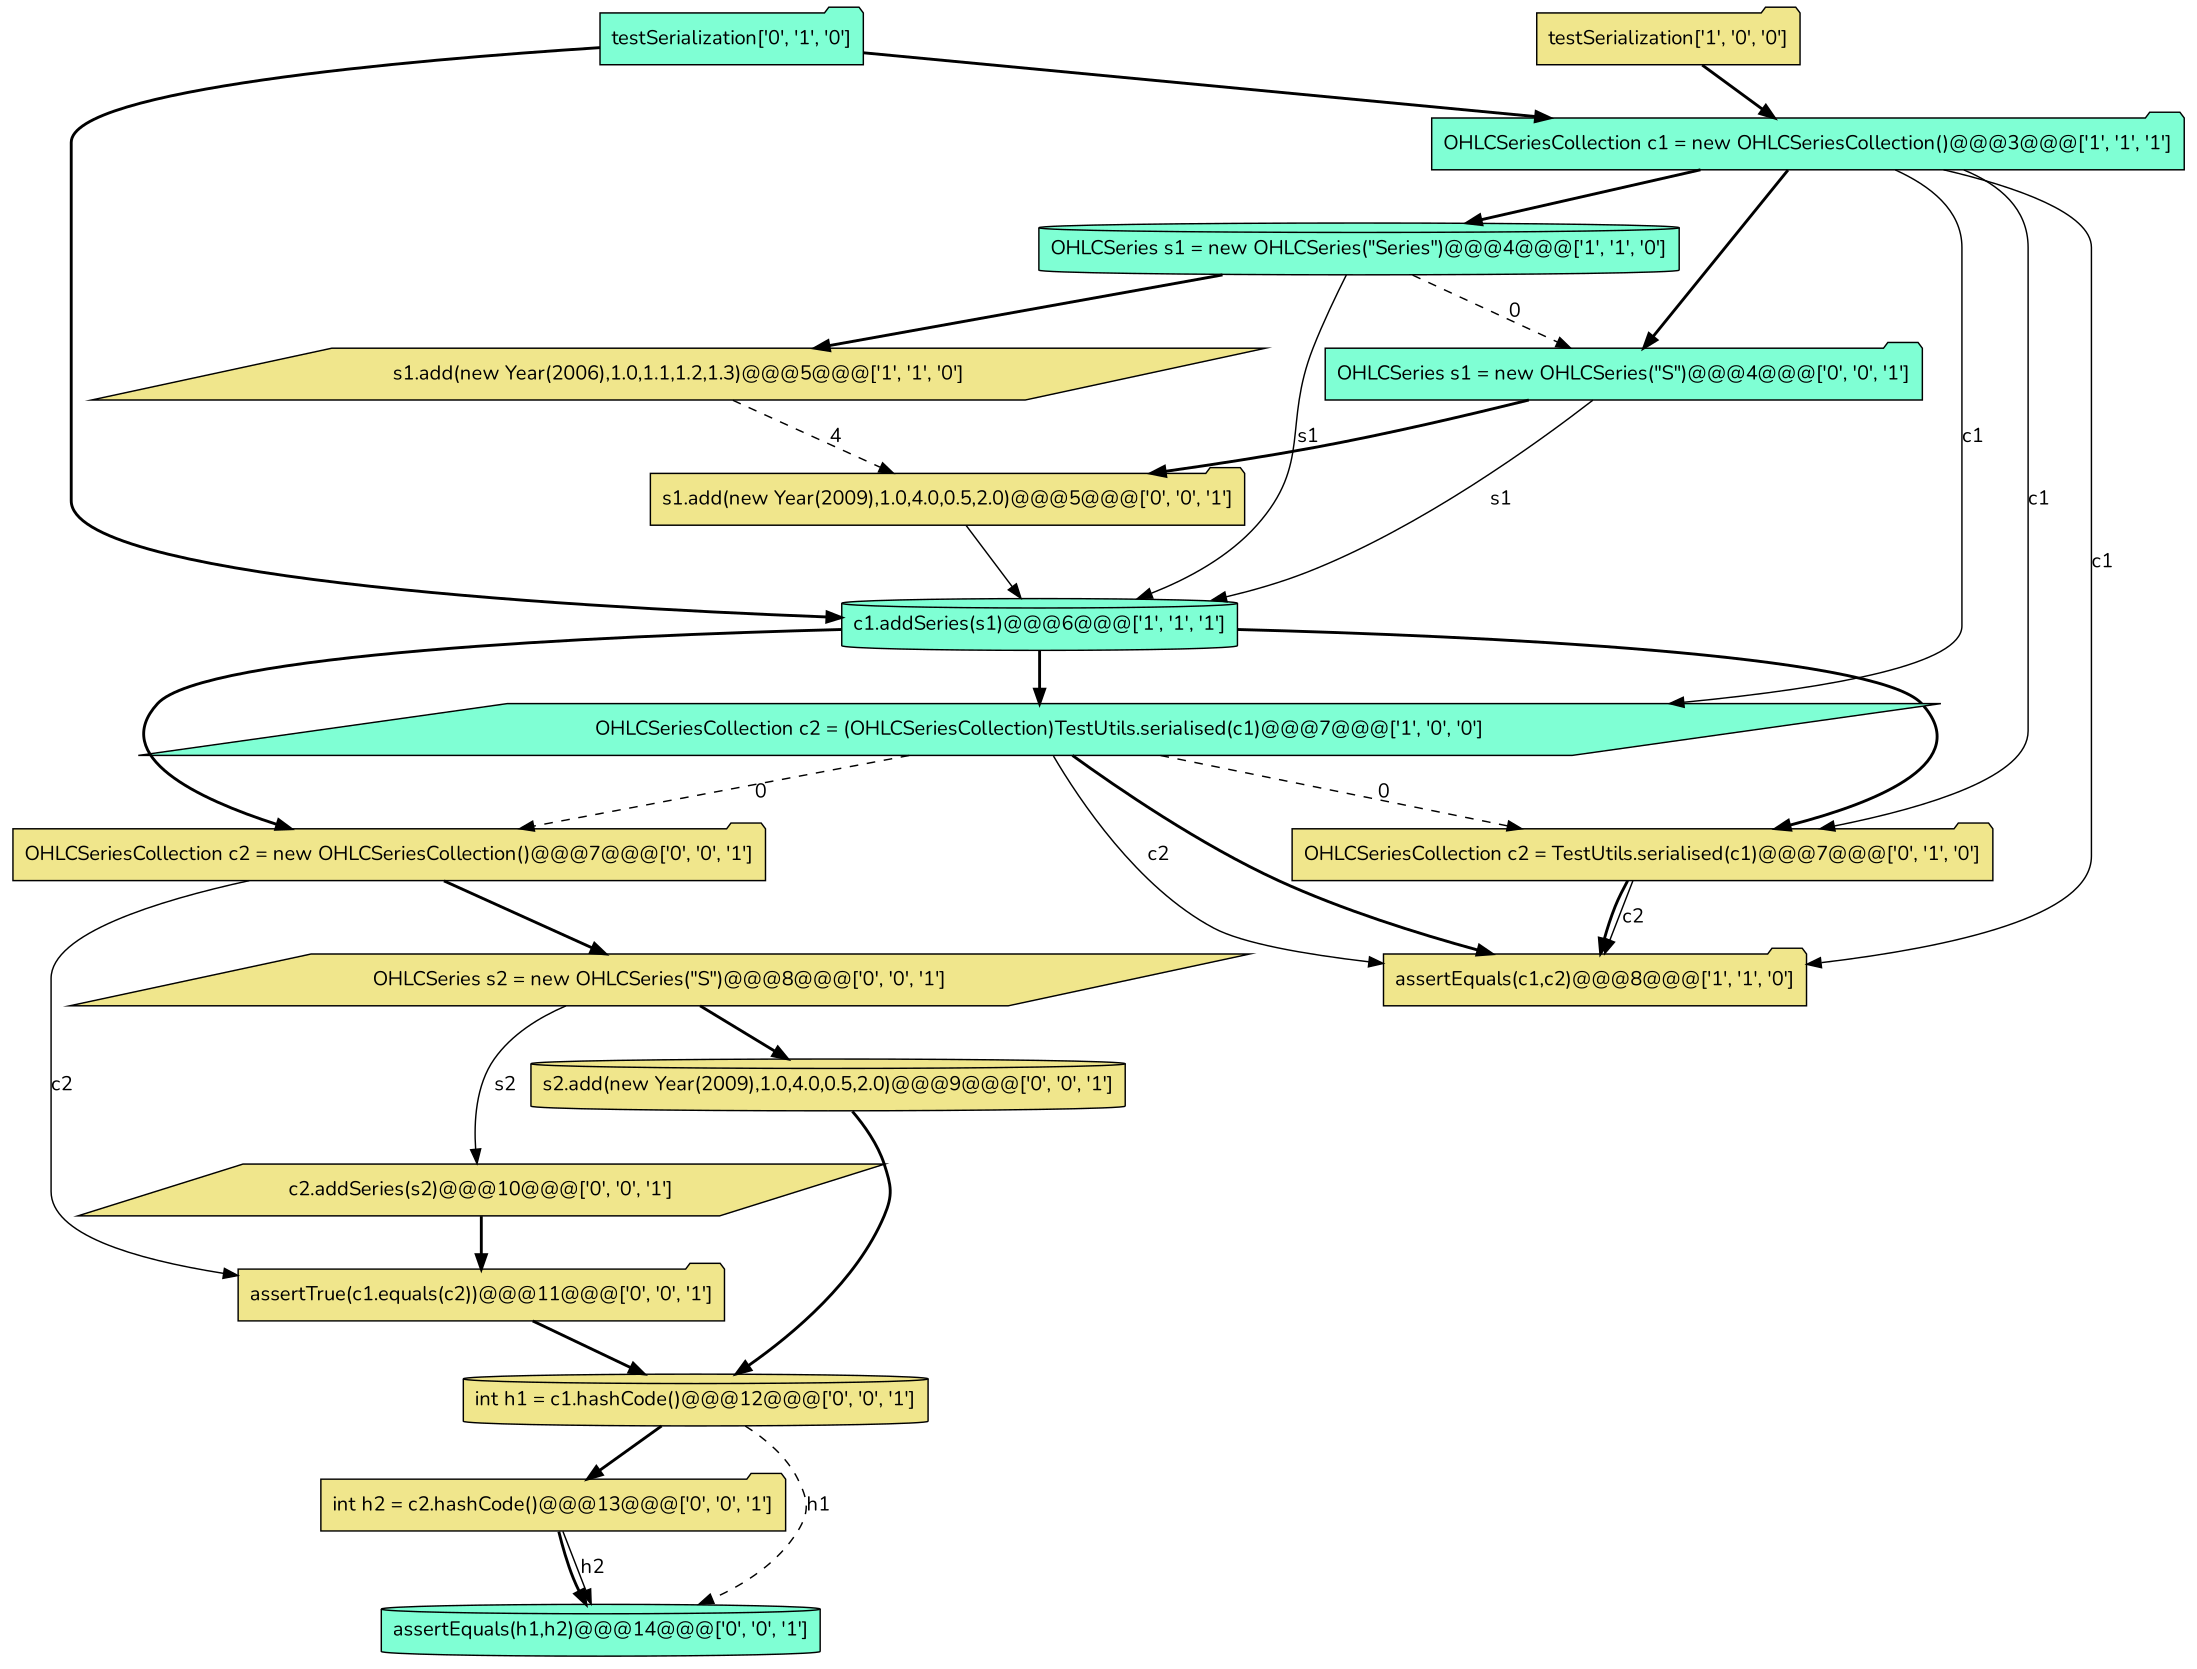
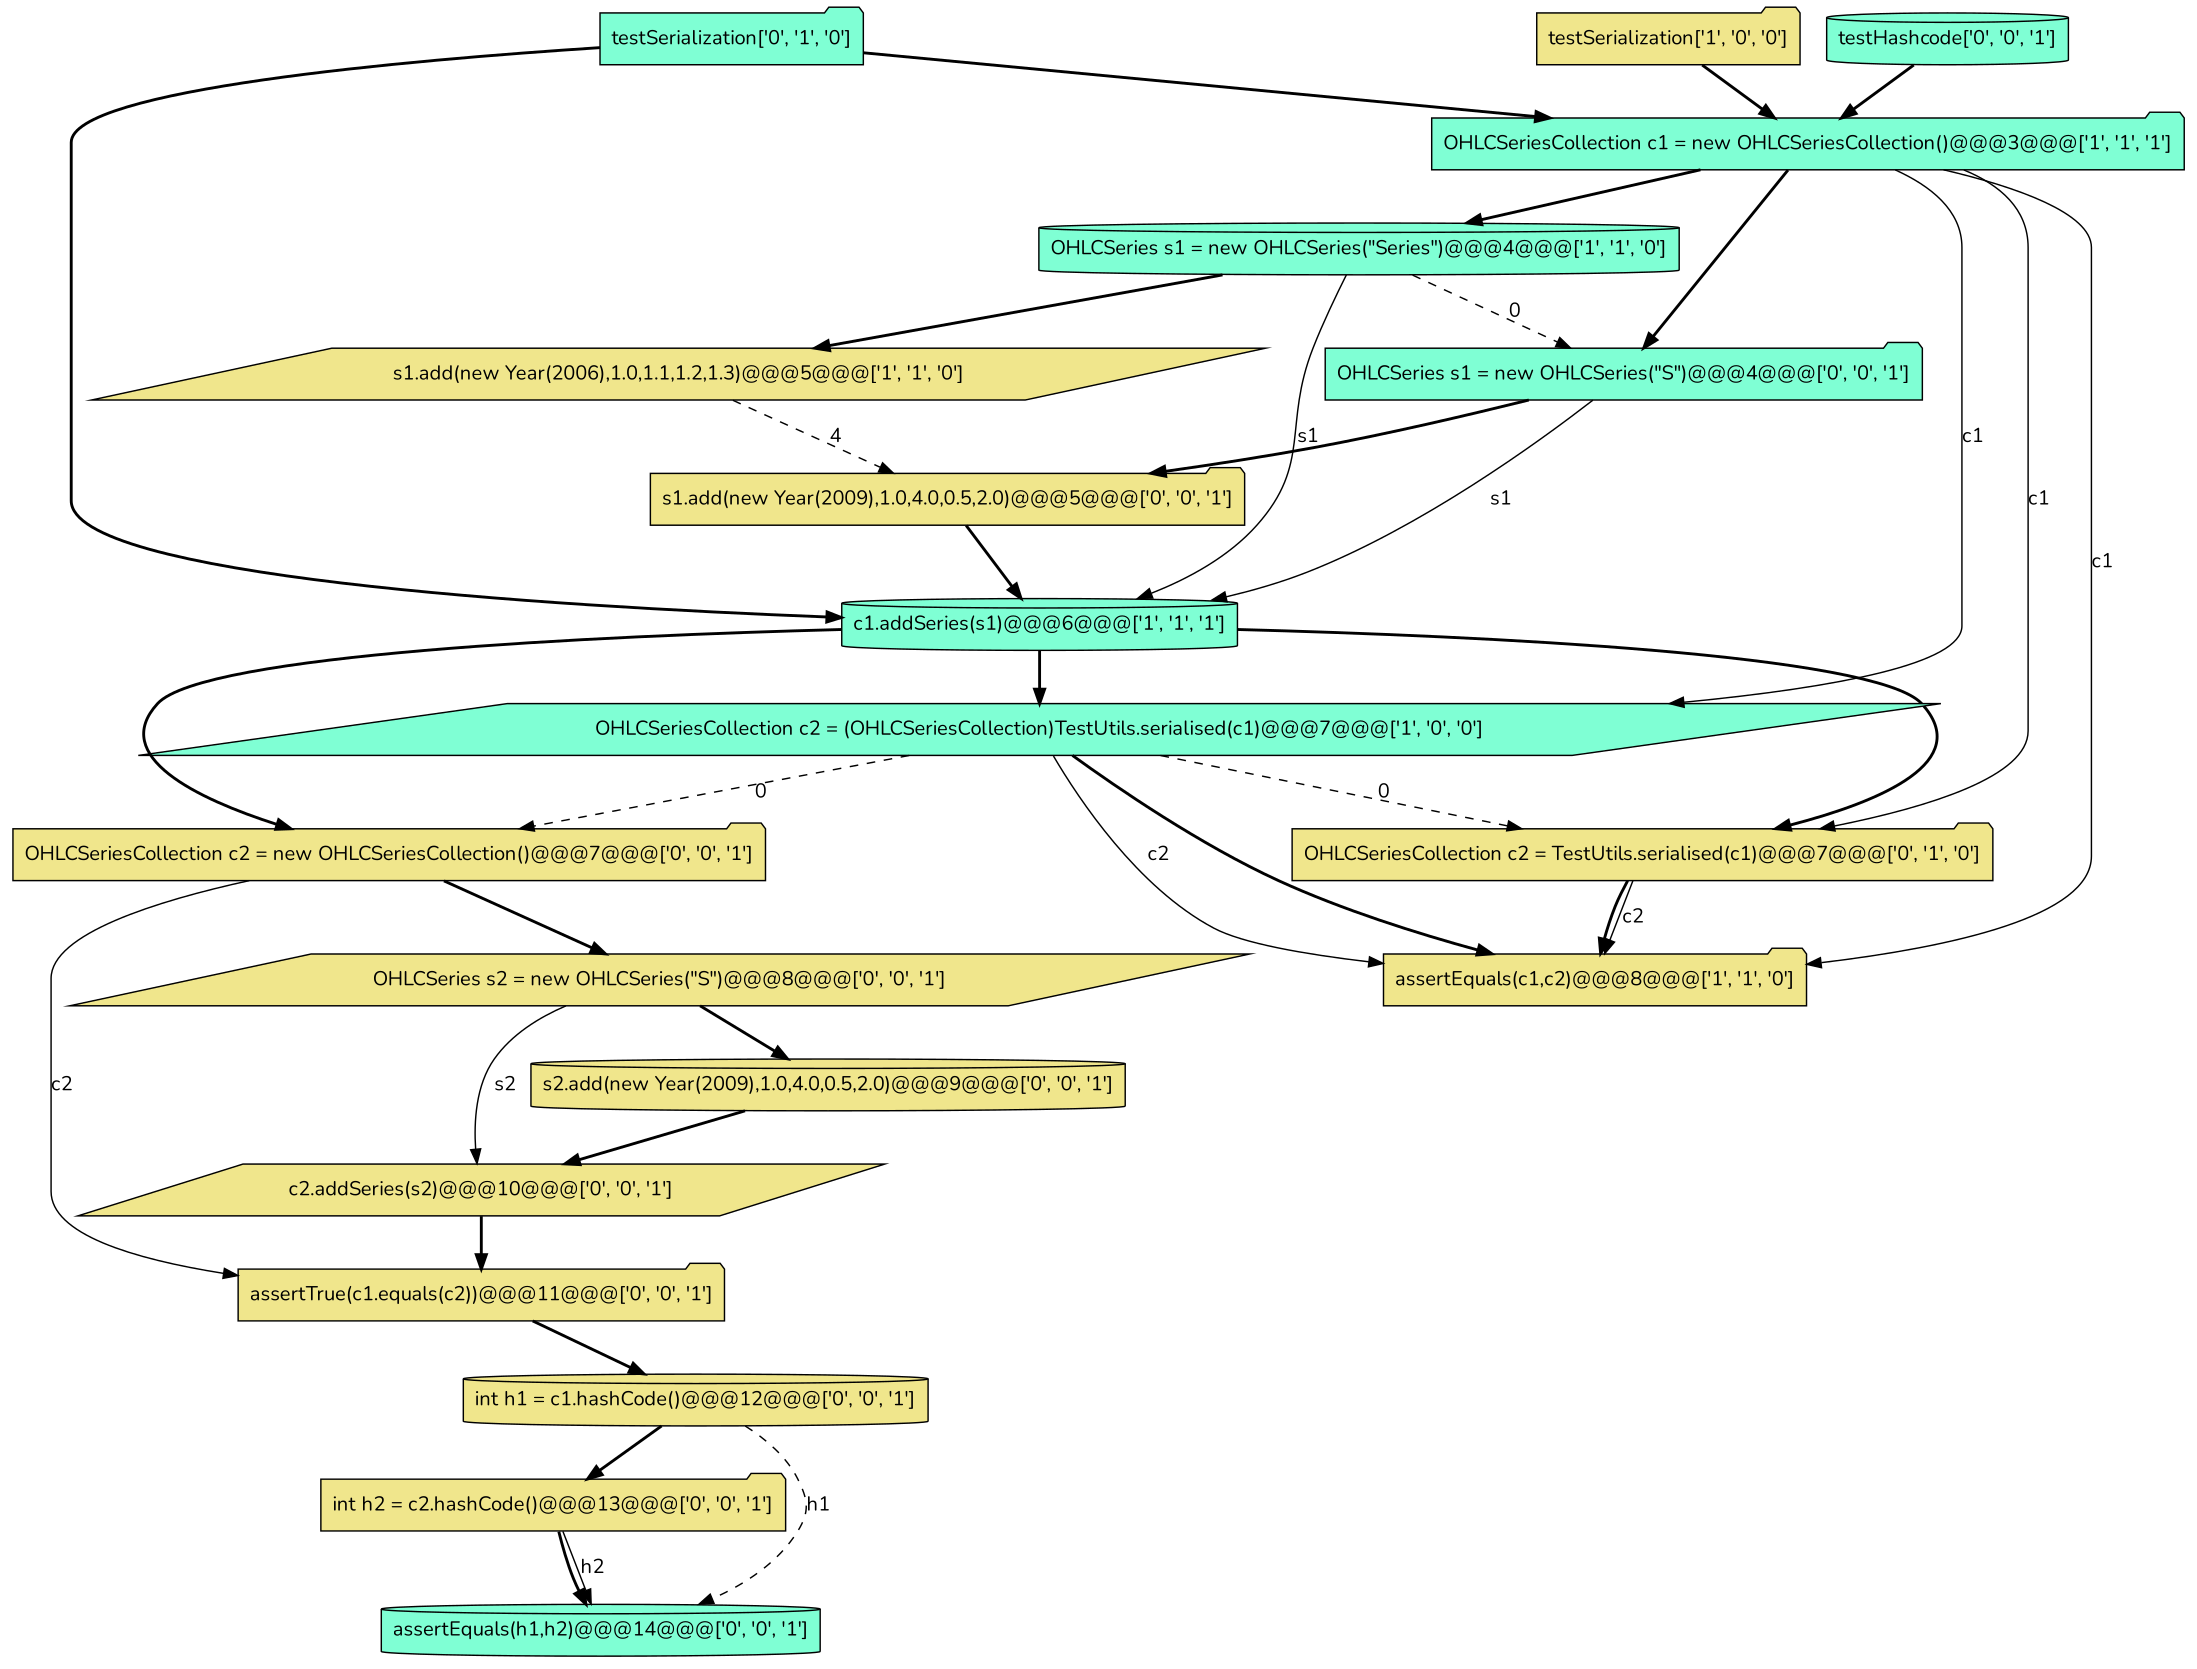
node "testHashcode['0', '0', '1']": added
edge "s1.add(new Year(2009),1.0,4.0,0.5,2.0)@@@5@@@['0', '0', '1']" -> "c1.addSeries(s1)@@@6@@@['1', '1', '1']": style solid -> bold
edge "s2.add(new Year(2009),1.0,4.0,0.5,2.0)@@@9@@@['0', '0', '1']" -> "int h1 = c1.hashCode()@@@12@@@['0', '0', '1']": now "s2.add(new Year(2009),1.0,4.0,0.5,2.0)@@@9@@@['0', '0', '1']" -> "c2.addSeries(s2)@@@10@@@['0', '0', '1']"
